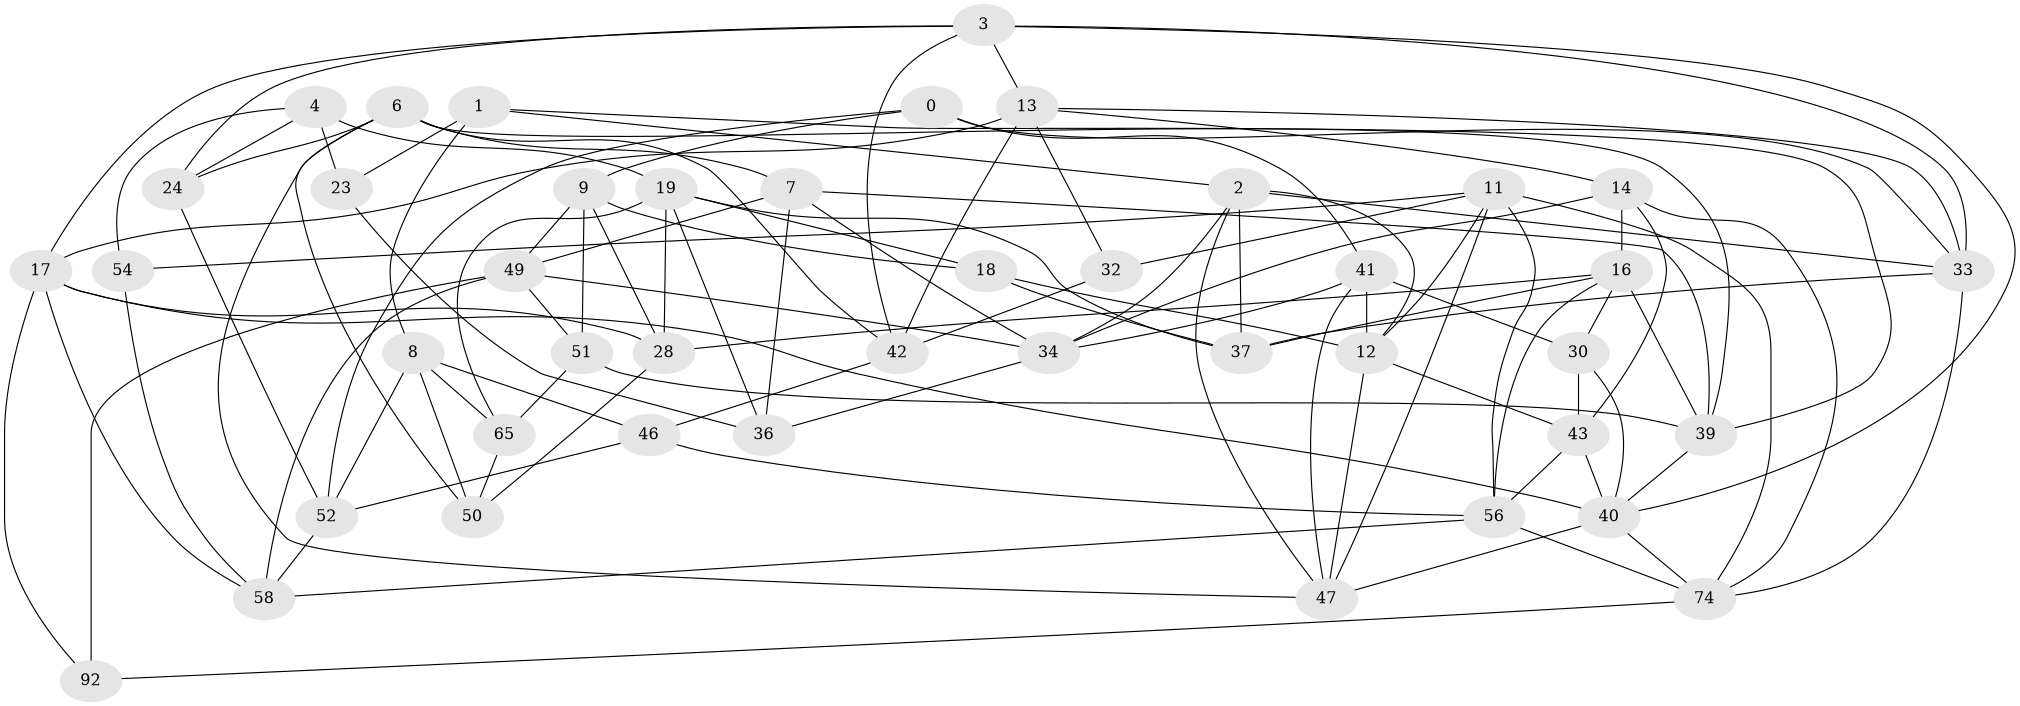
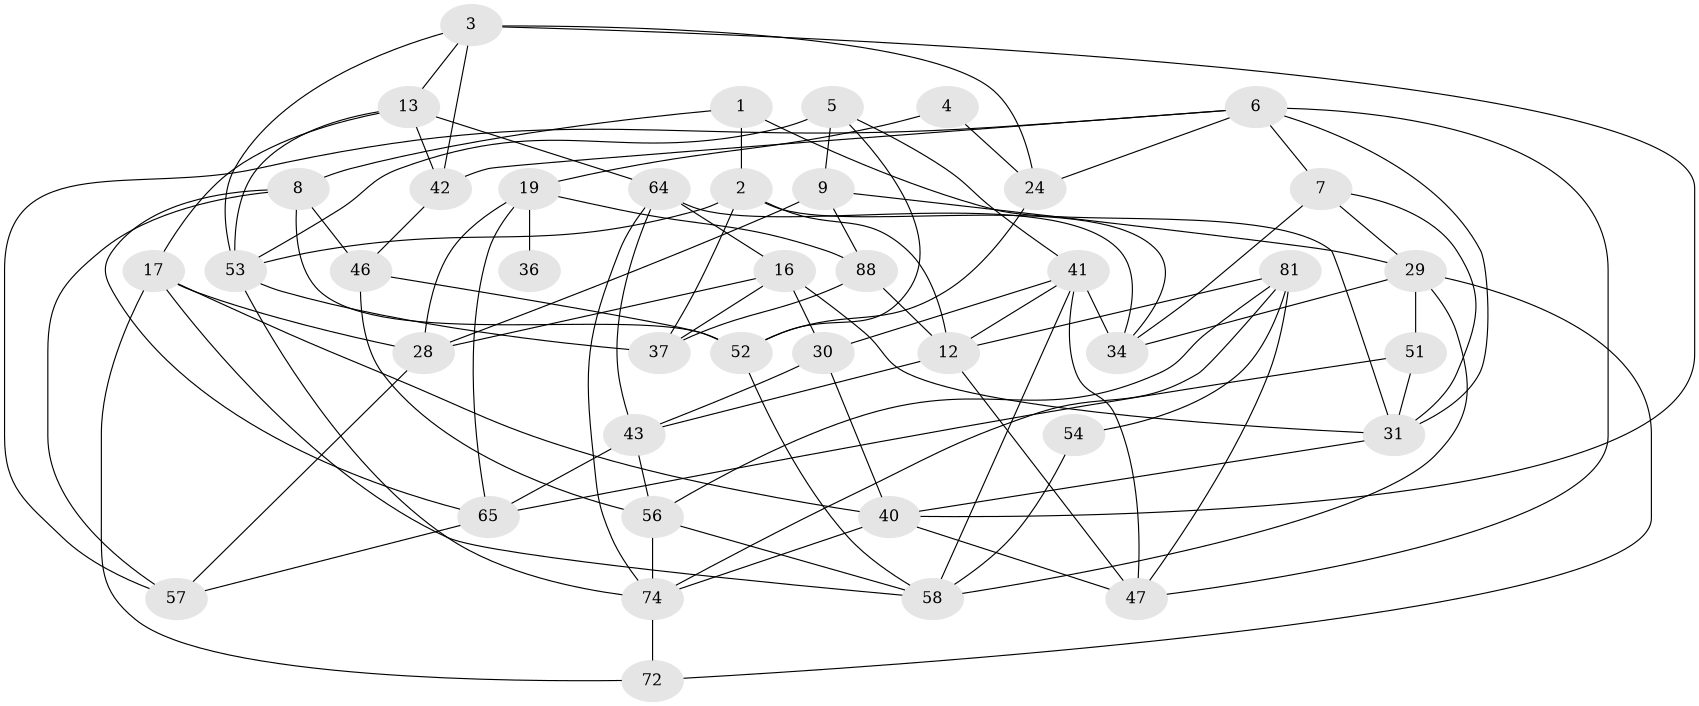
edge "3" -- "17": removed
node "0": label "0" -> "5"
edge "4" -- "54": removed
node "23": removed
node "11": label "11" -> "81"
node "14": label "14" -> "64"
edge "19" -- "37": removed
node "49": label "49" -> "29"
edge "9" -- "51": removed
node "18": label "18" -> "88"
node "32": removed
node "33": label "33" -> "53"
edge "7" -- "36": removed
edge "16" -- "56": removed
edge "34" -- "36": removed
edge "2" -- "47": removed
node "39": label "39" -> "31"
edge "41" -- "58": added
edge "43" -- "40": now "43" -- "65"
node "50": label "50" -> "57"
node "92": label "92" -> "72"
